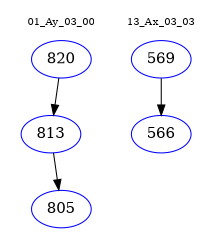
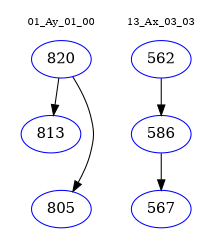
cluster "01_Ay_03_00": label "01_Ay_03_00" -> "01_Ay_01_00"
node "569": label "569" -> "562"
node "566": label "566" -> "586"
edge "813" -> "805": now "820" -> "805"
node "567": added
